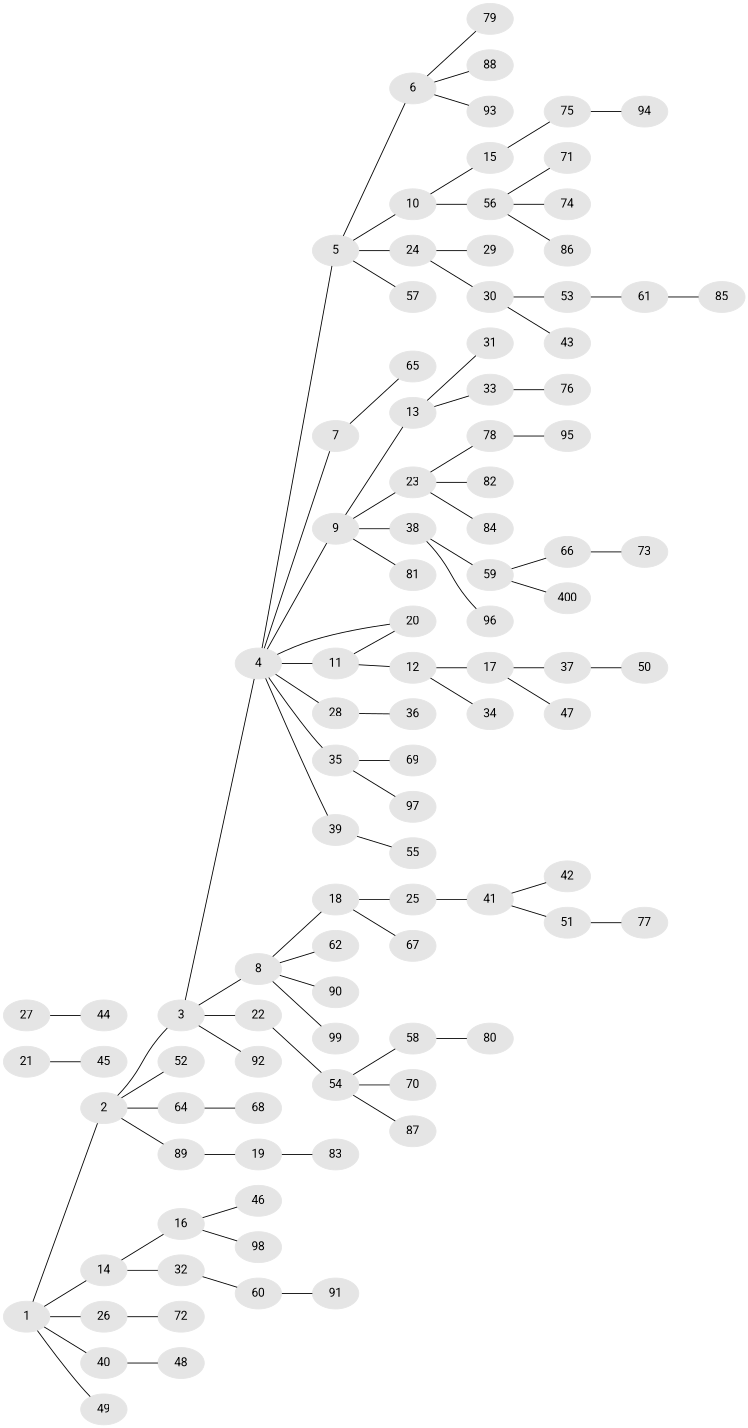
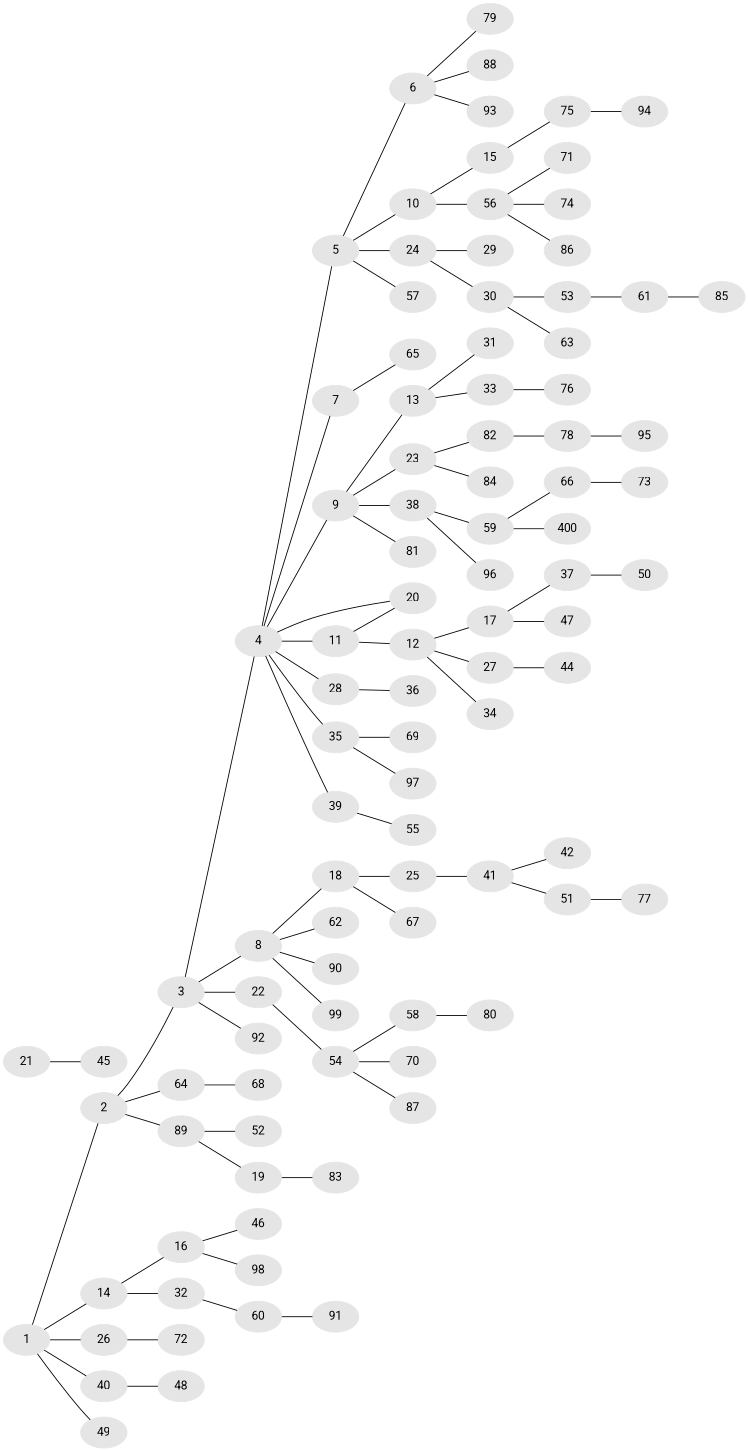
node "43": label "43" -> "63"
edge "78" -- "23": now "78" -- "82"
edge "12" -- "27": added
edge "52" -- "2": now "52" -- "89"
